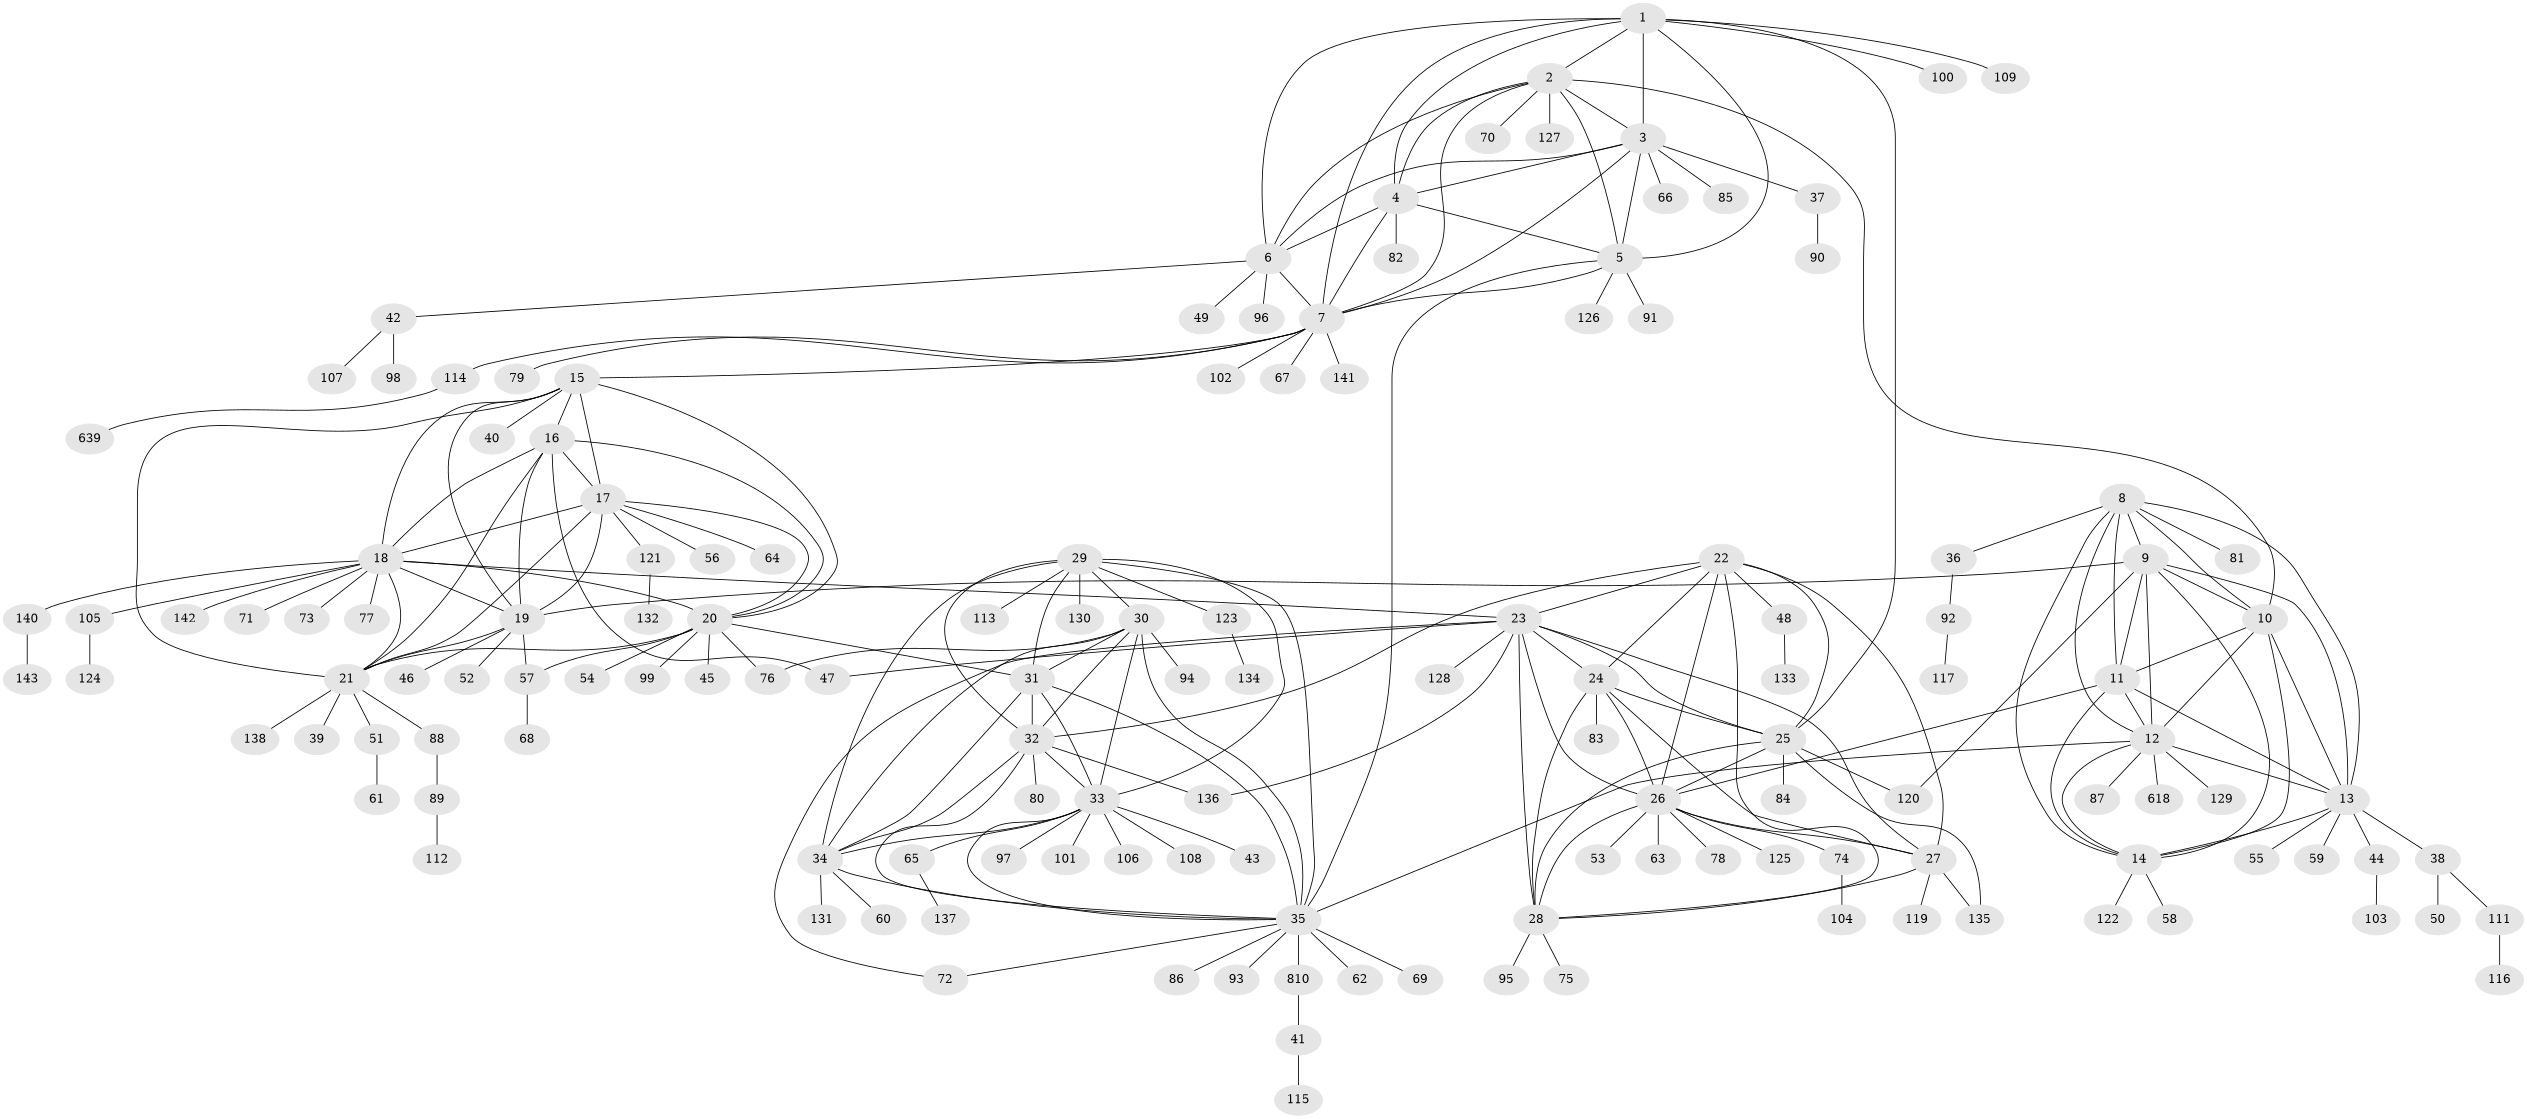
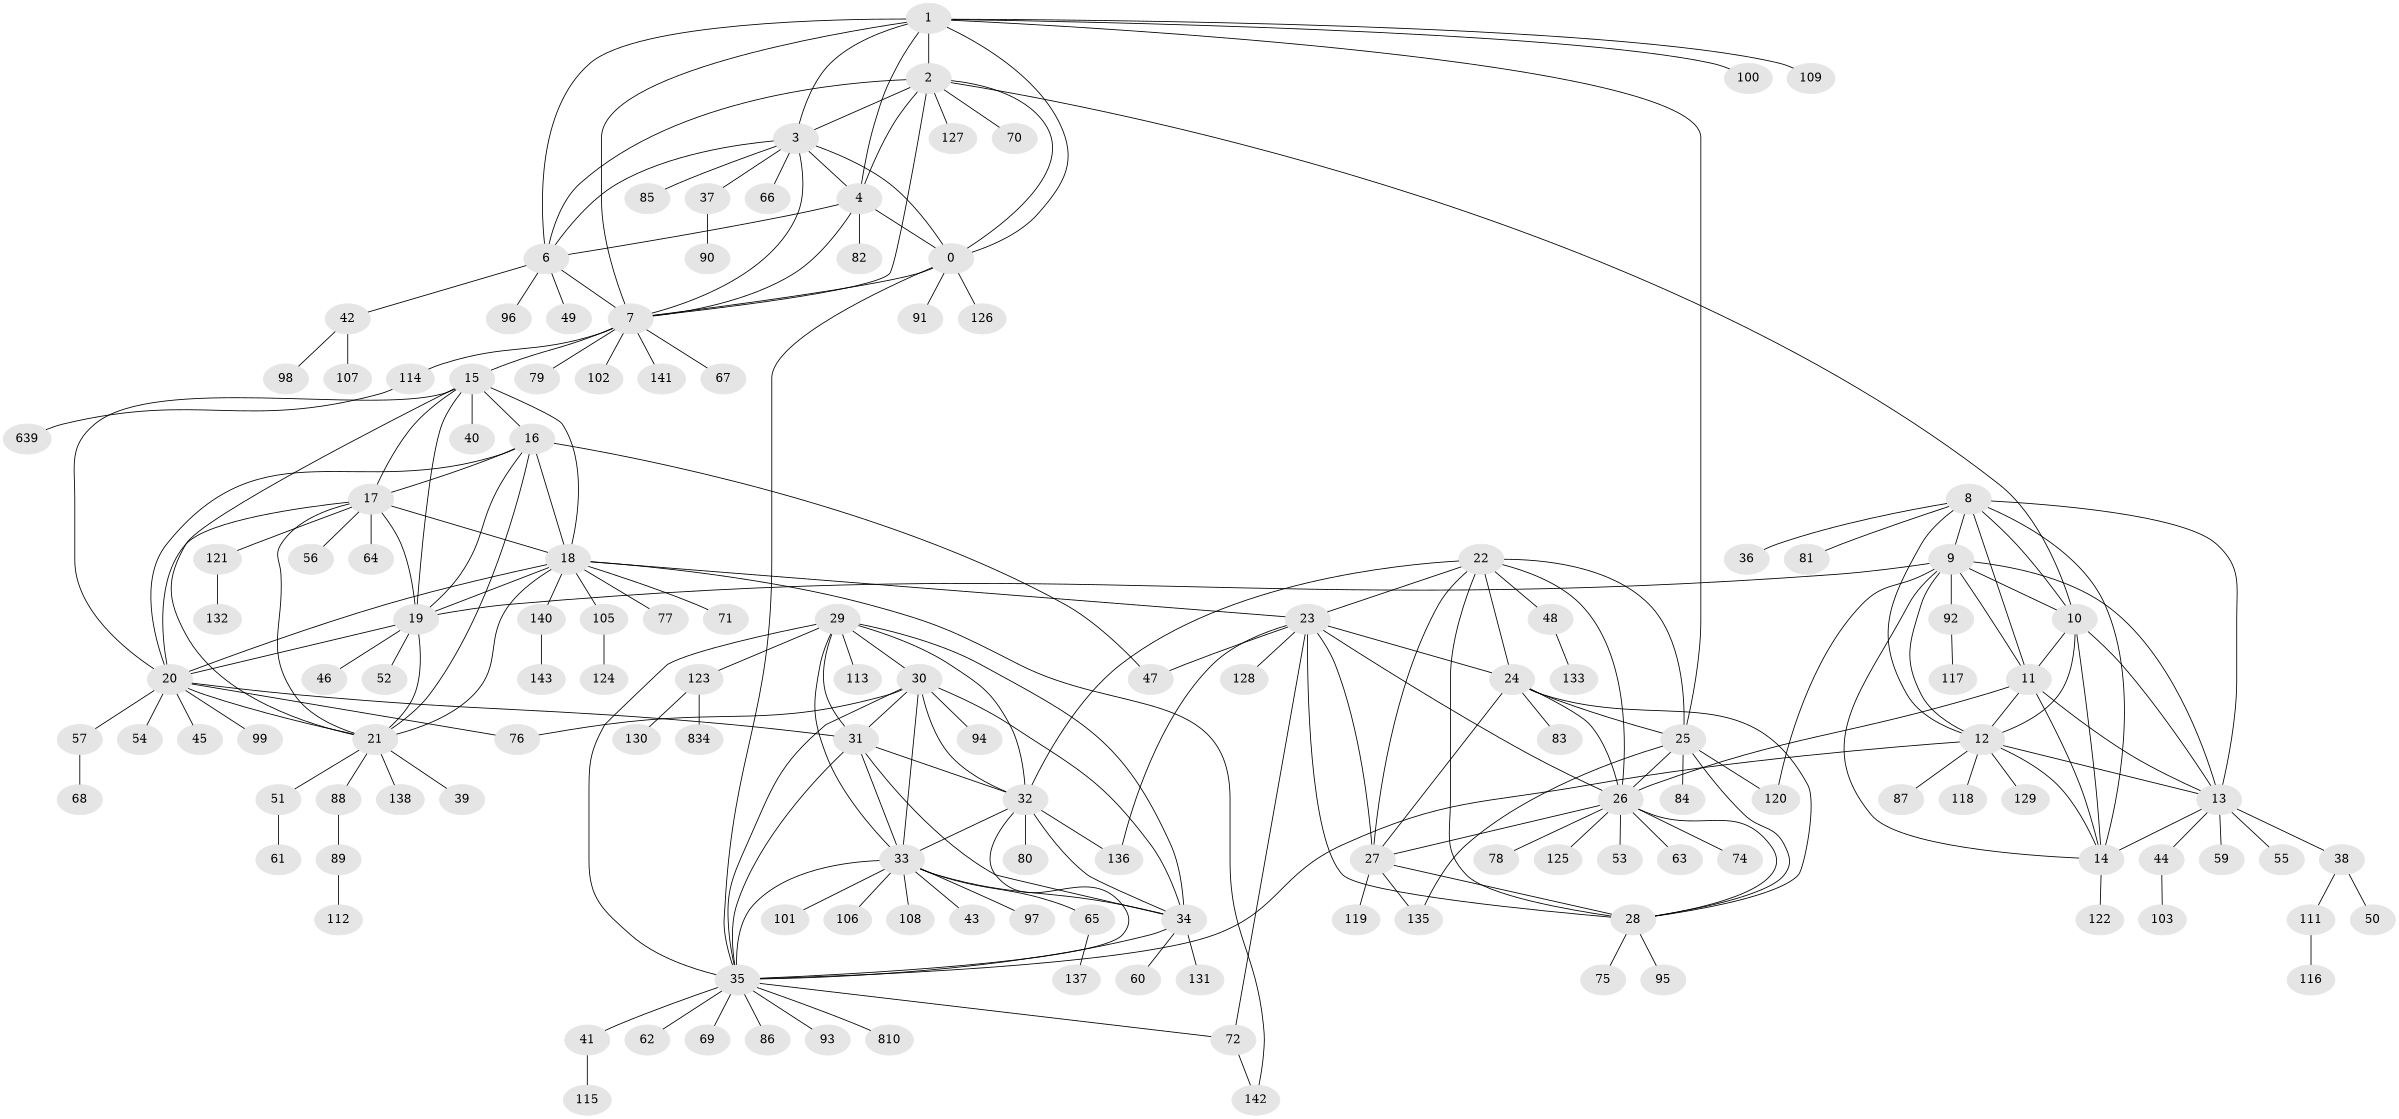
node "5": label "5" -> "0"
edge "29" -- "130": now "123" -- "130"
edge "36" -- "92": now "9" -- "92"
node "73": removed
edge "19" -- "57": now "19" -- "20"
node "134": label "134" -> "834"
edge "23" -- "25": removed
node "618": label "618" -> "118"
node "104": removed
node "58": removed
edge "810" -- "41": now "35" -- "41"
edge "72" -- "142": added
